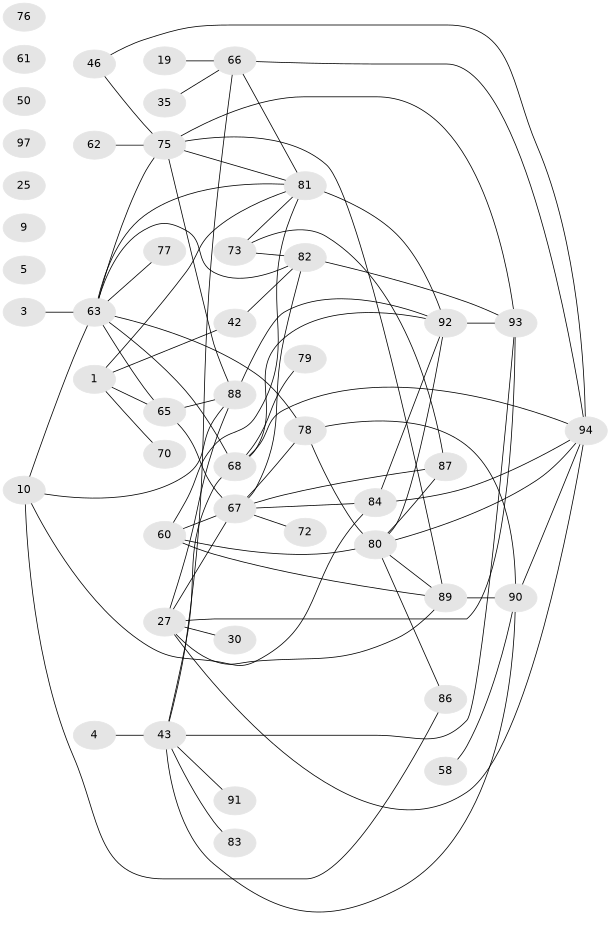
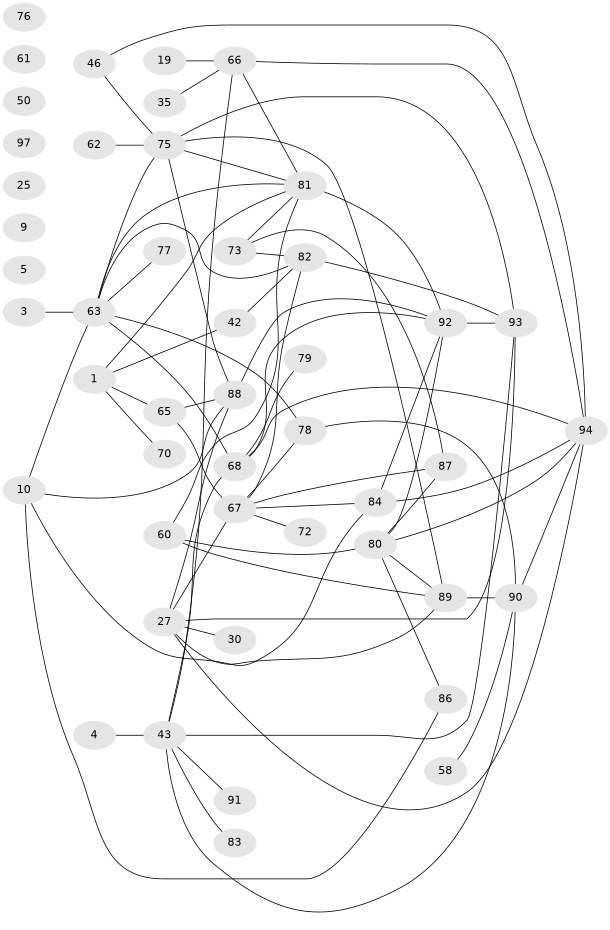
edge "63" -- "65": removed
edge "78" -- "80": removed
edge "67" -- "60": removed
